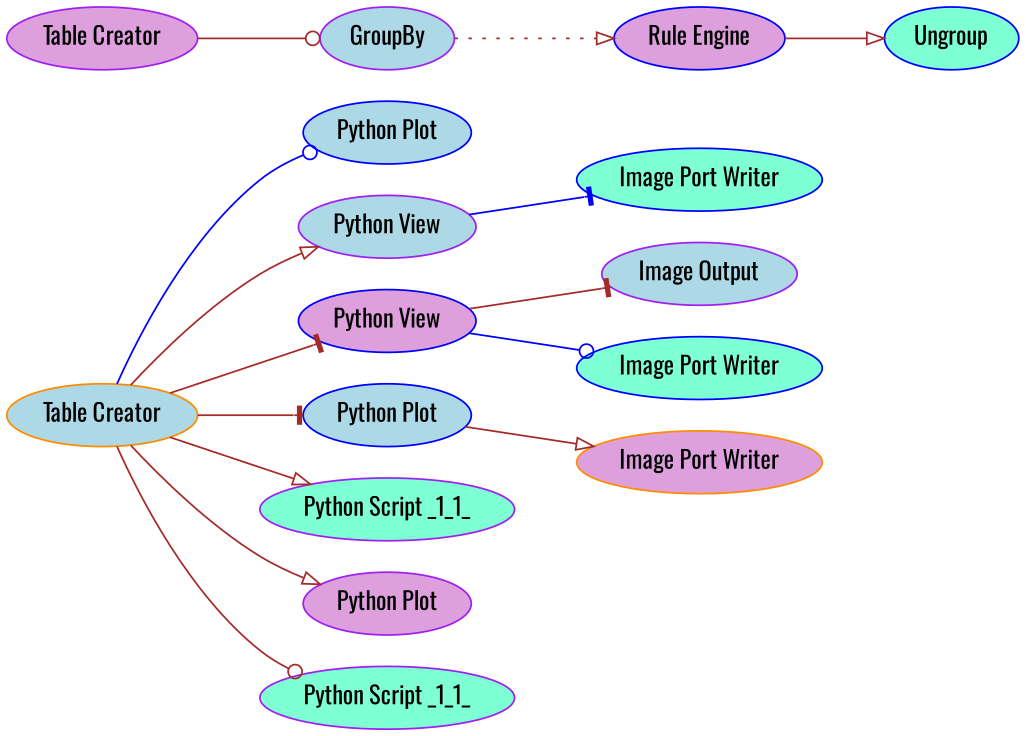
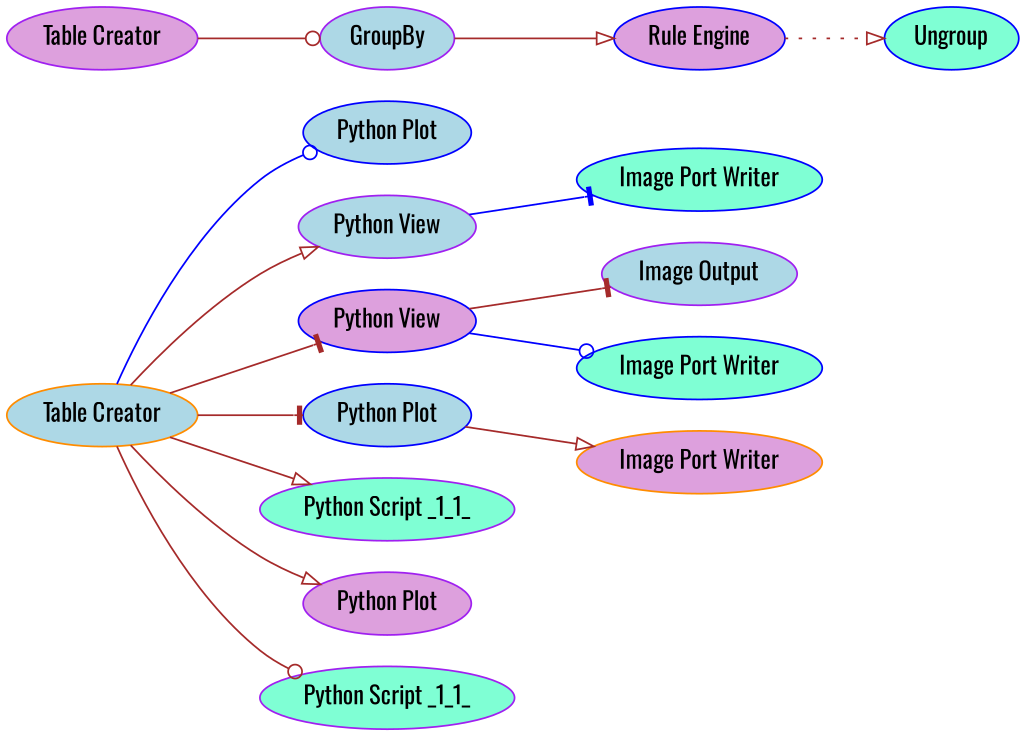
edge "GroupBy" -> "Rule Engine": style dotted -> solid
edge "Rule Engine" -> "Ungroup": style solid -> dotted
